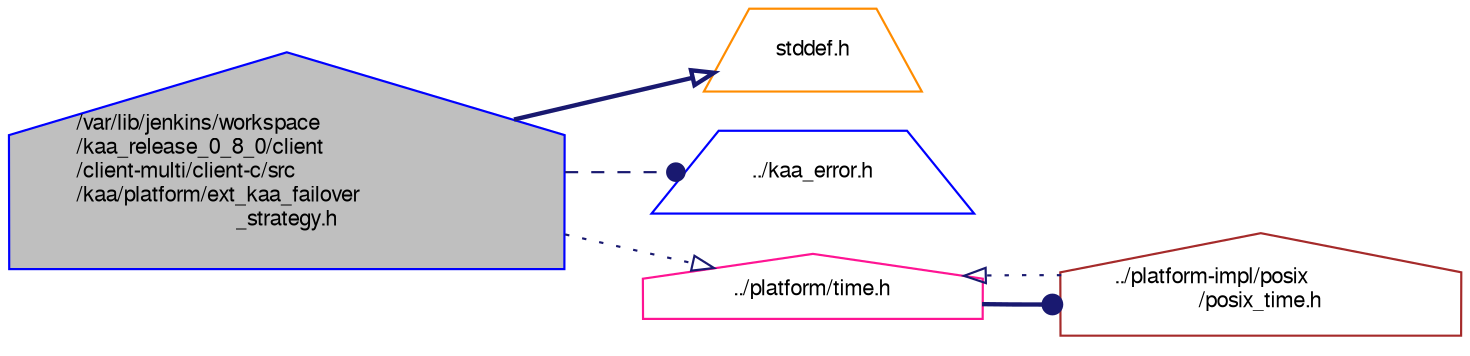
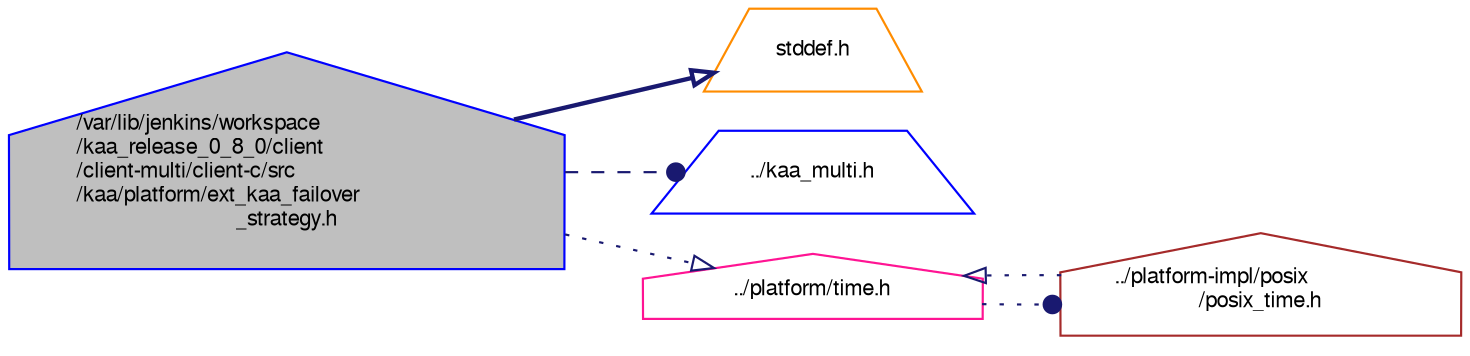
node "../kaa_error.h": label "../kaa_error.h" -> "../kaa_multi.h"
edge "../platform/time.h" -> "../platform-impl/posix /posix_time.h": style bold -> dotted
